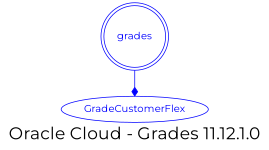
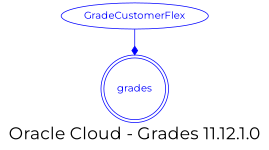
edge "grades" -> "GradeCustomerFlex": reversed
